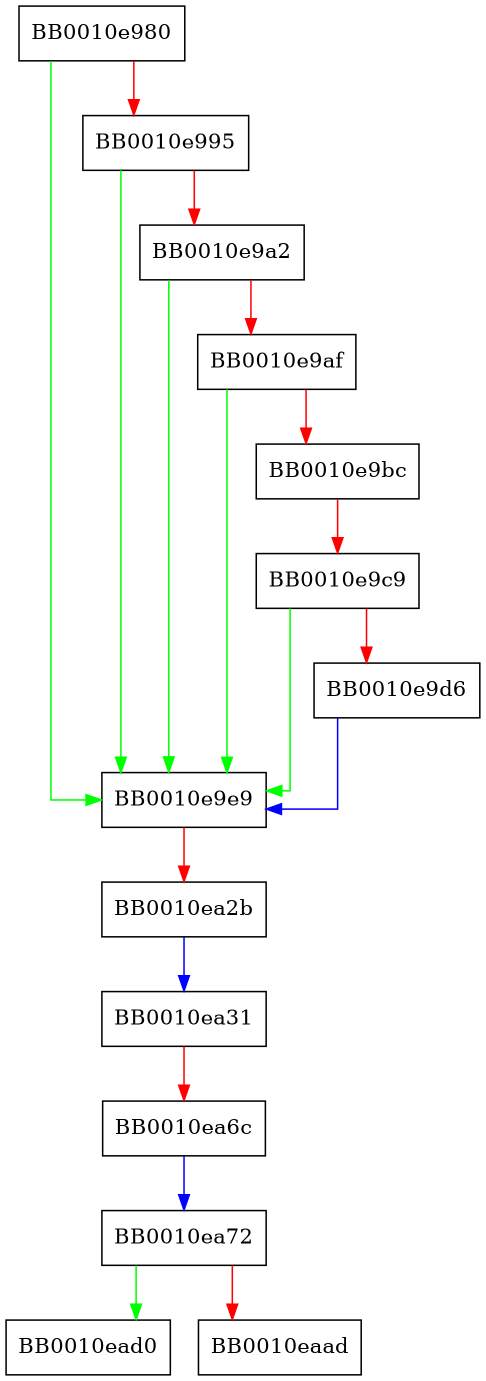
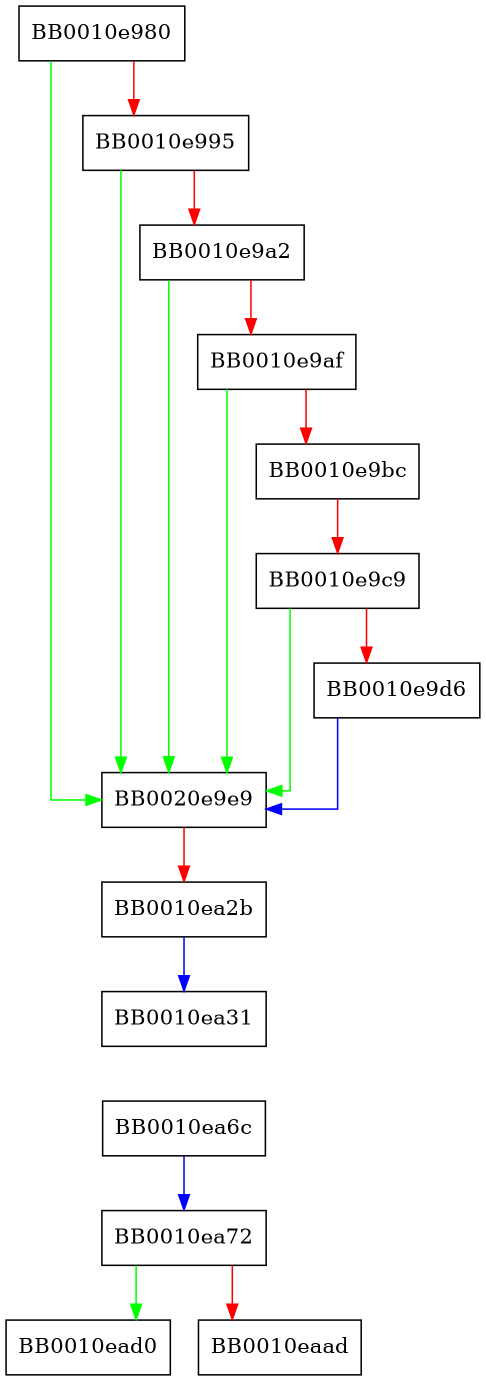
node "BB0010e9e9": label "BB0010e9e9" -> "BB0020e9e9"
edge "BB0010ea31" -> "BB0010ea6c": removed
